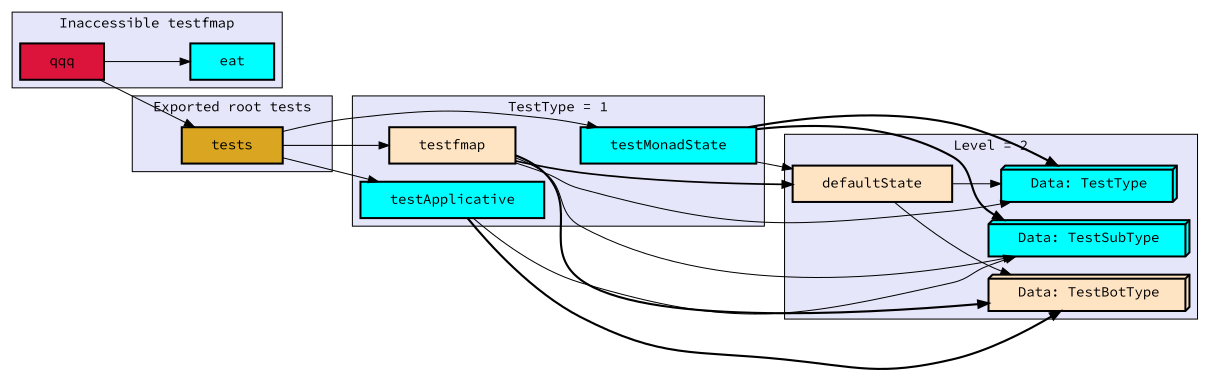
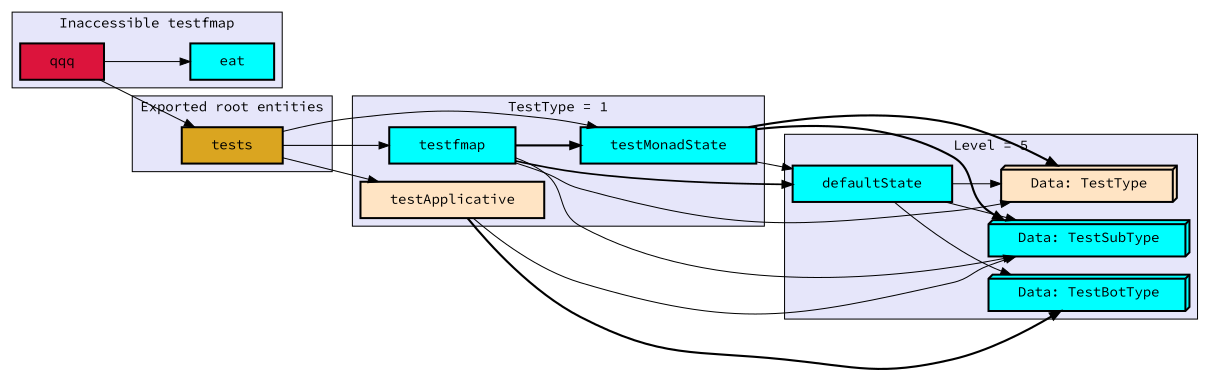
cluster "Exported root tests": label "Exported root tests" -> "Exported root entities"
node "testfmap": fillcolor bisque -> cyan
cluster "Level = 2": label "Level = 2" -> "Level = 5"
node "defaultState": fillcolor bisque -> cyan
node "Data: TestType": fillcolor cyan -> bisque
node "testApplicative": fillcolor cyan -> bisque
edge "defaultState" -> "Data: TestSubType": added
edge "testfmap" -> "Data: TestBotType": now "testfmap" -> "testMonadState"
node "Data: TestBotType": fillcolor bisque -> cyan
